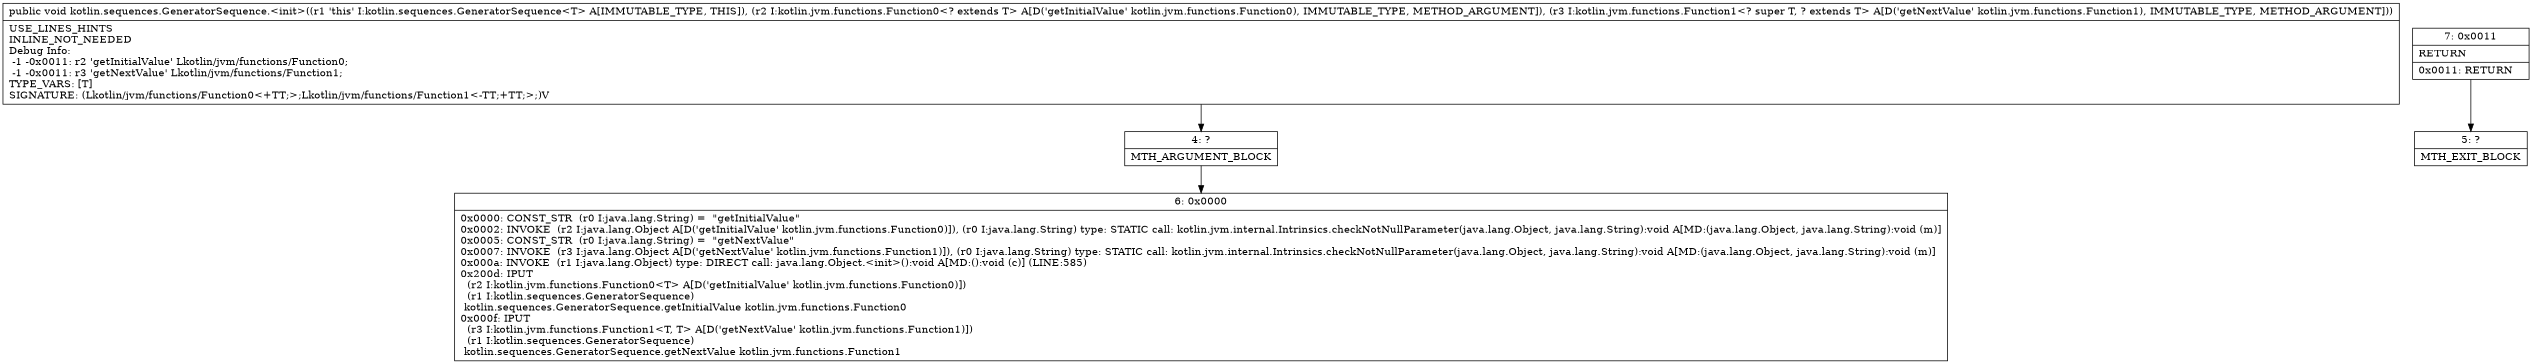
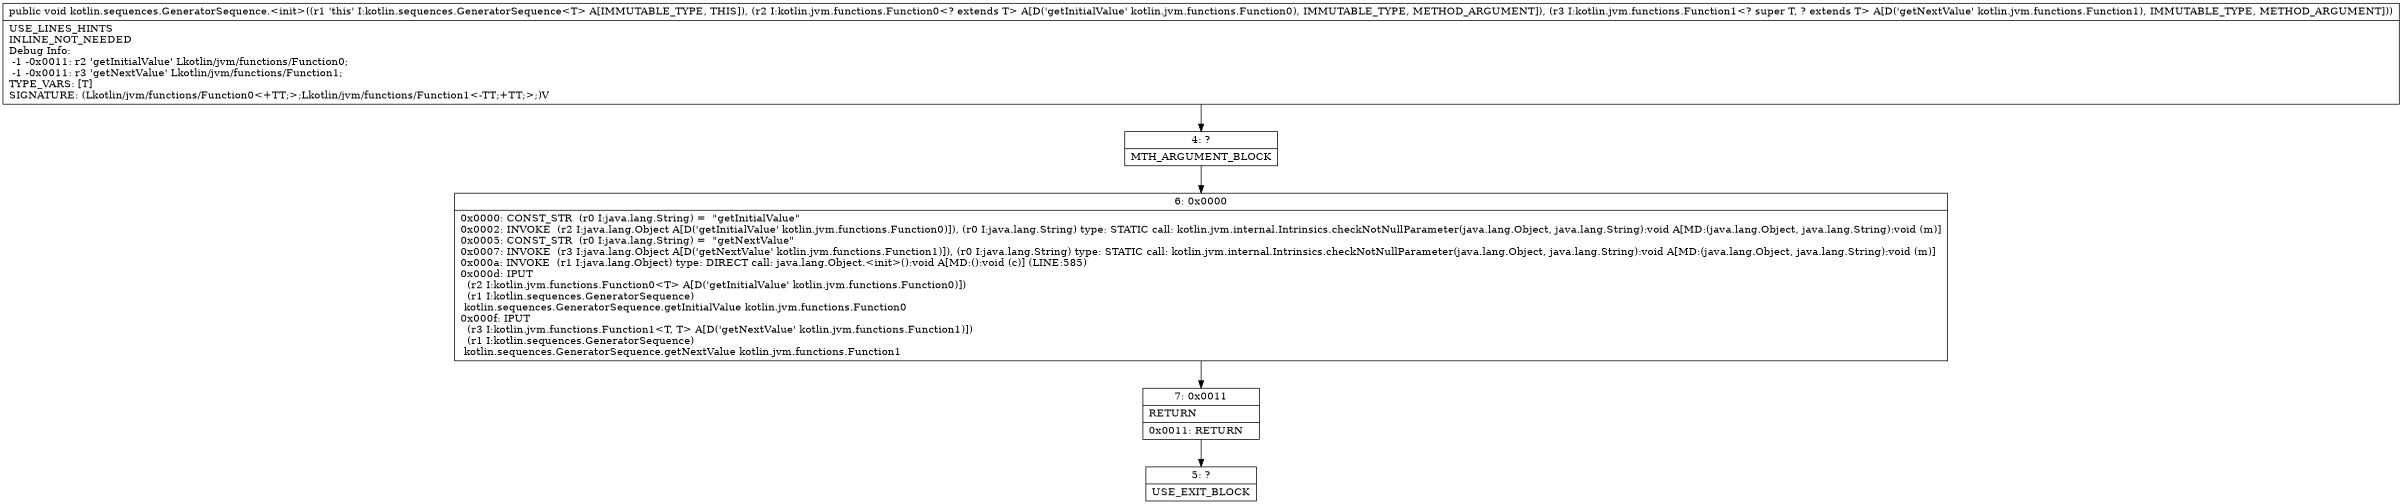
node "5: ?": text "MTH_EXIT_BLOCK" -> "USE_EXIT_BLOCK"
node "6: 0x0000": text "0x200d: IPUT" -> "0x000d: IPUT"
edge "6: 0x0000" -> "7: 0x0011": added
